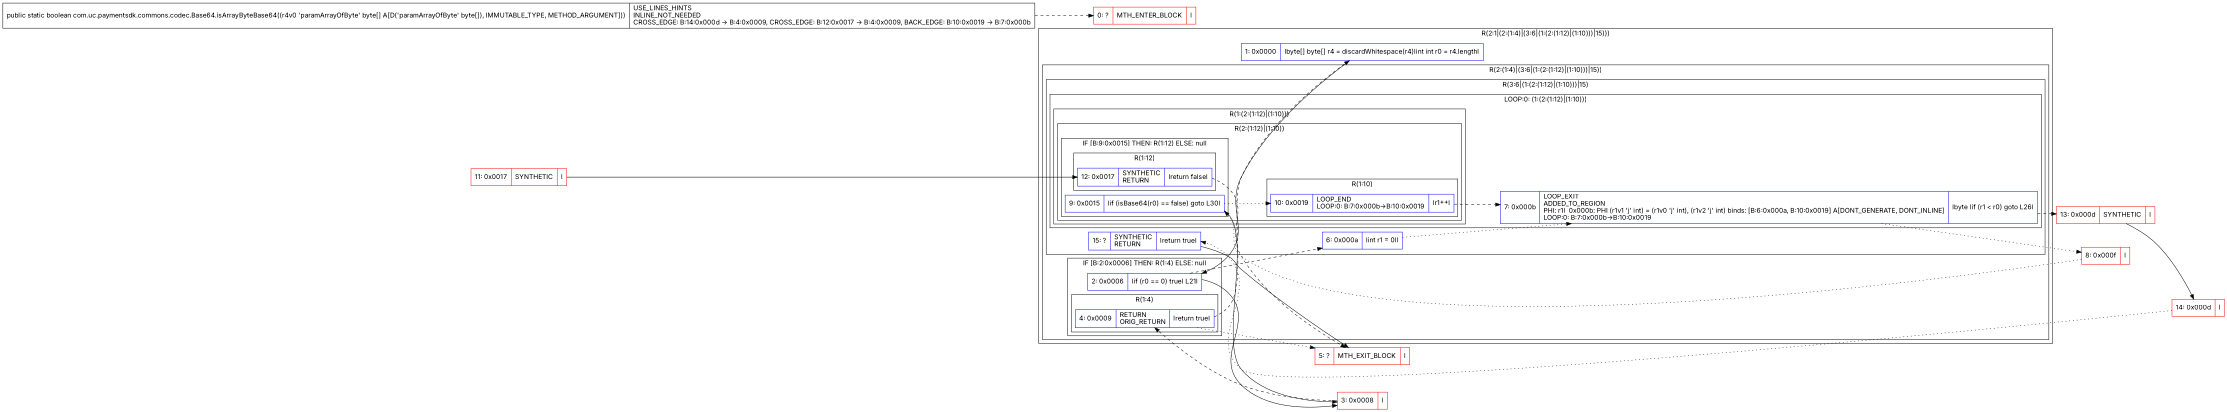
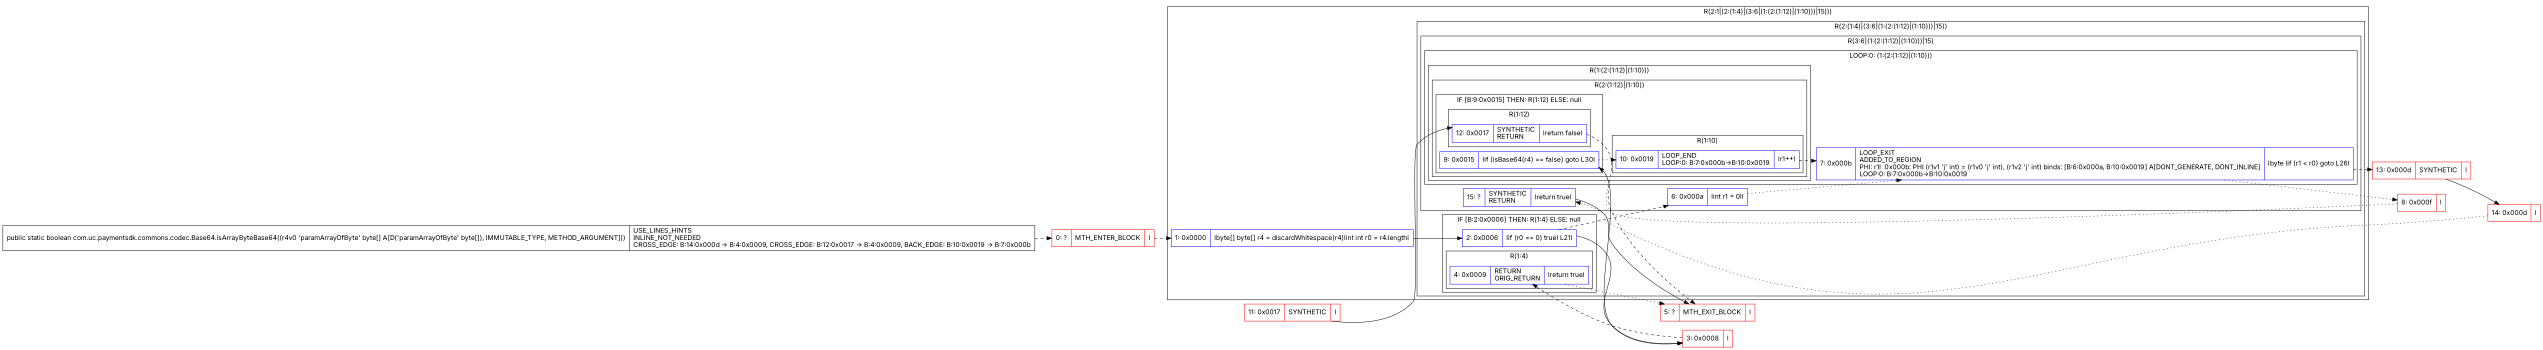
edge "4: 0x0009" -> "1: 0x0000": now "0: ?" -> "1: 0x0000"
node "9: 0x0015": text "lif (isBase64(r0) == false) goto L30l" -> "lif (isBase64(r4) == false) goto L30l"
